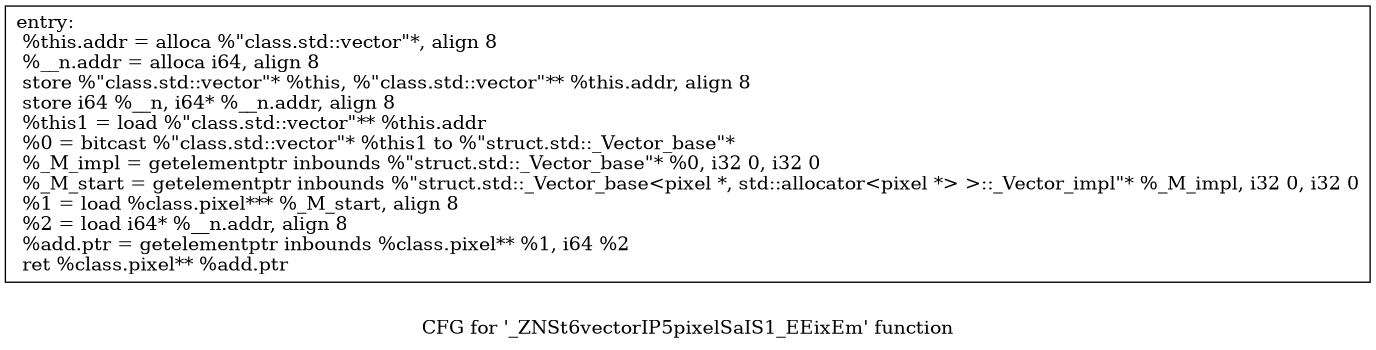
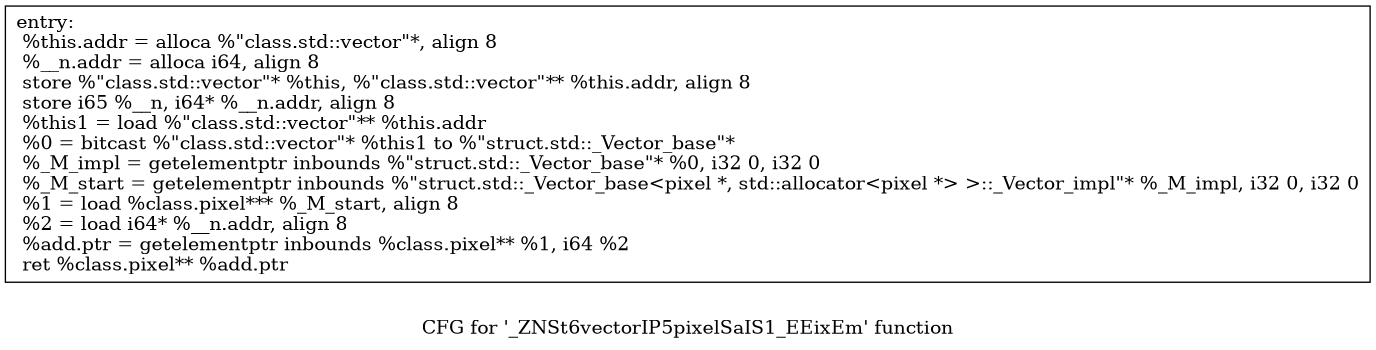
node "entry:": text "store i64 %__n, i64* %__n.addr, align 8" -> "store i65 %__n, i64* %__n.addr, align 8"
